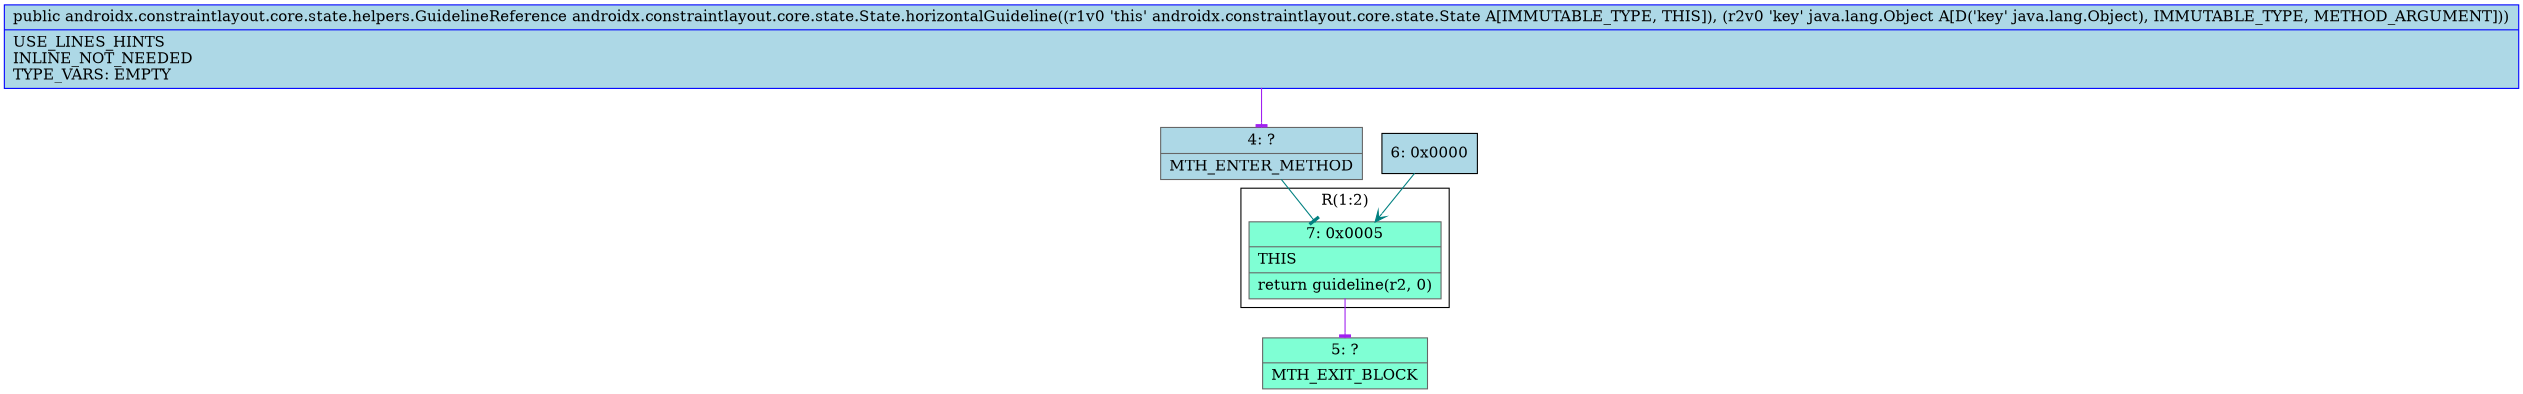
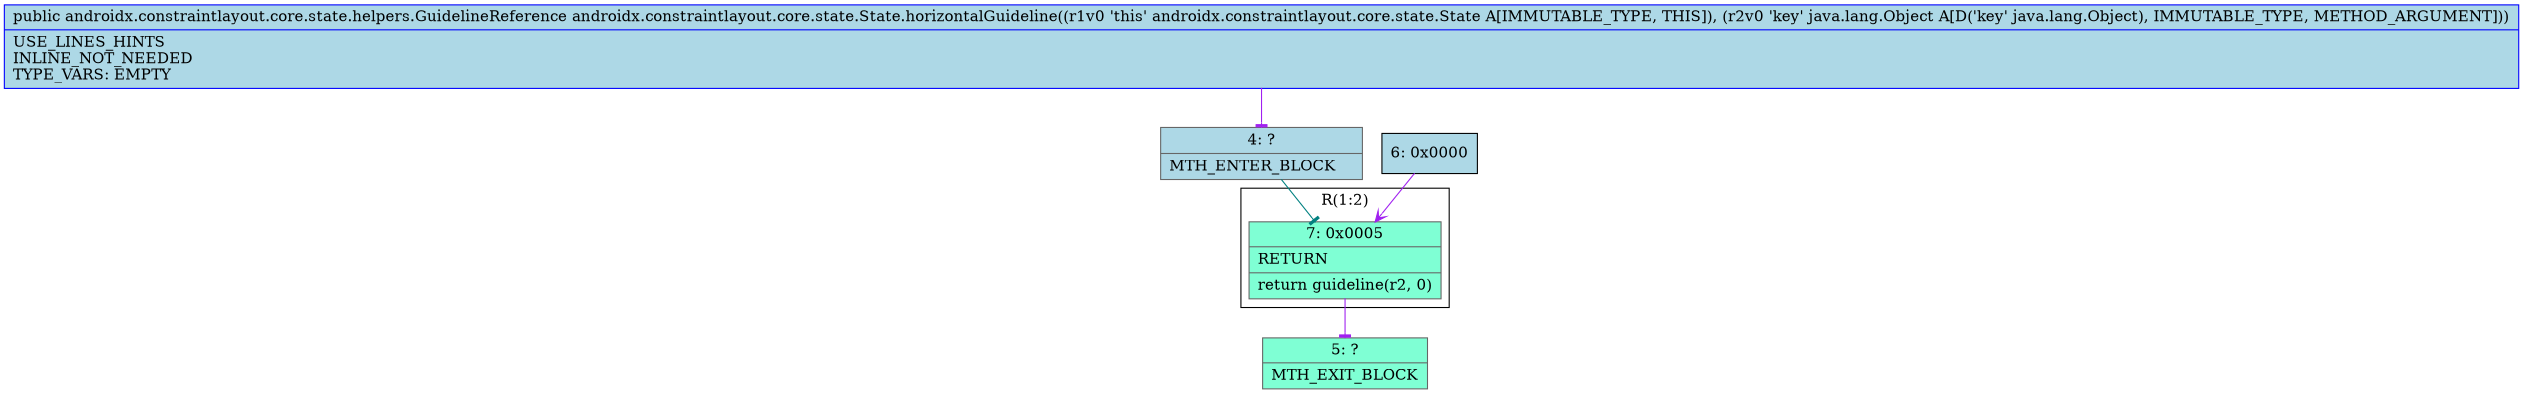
node "4: ?": text "MTH_ENTER_METHOD" -> "MTH_ENTER_BLOCK"
edge "6: 0x0000" -> "7: 0x0005": color teal -> purple
node "7: 0x0005": text "THIS" -> "RETURN"
